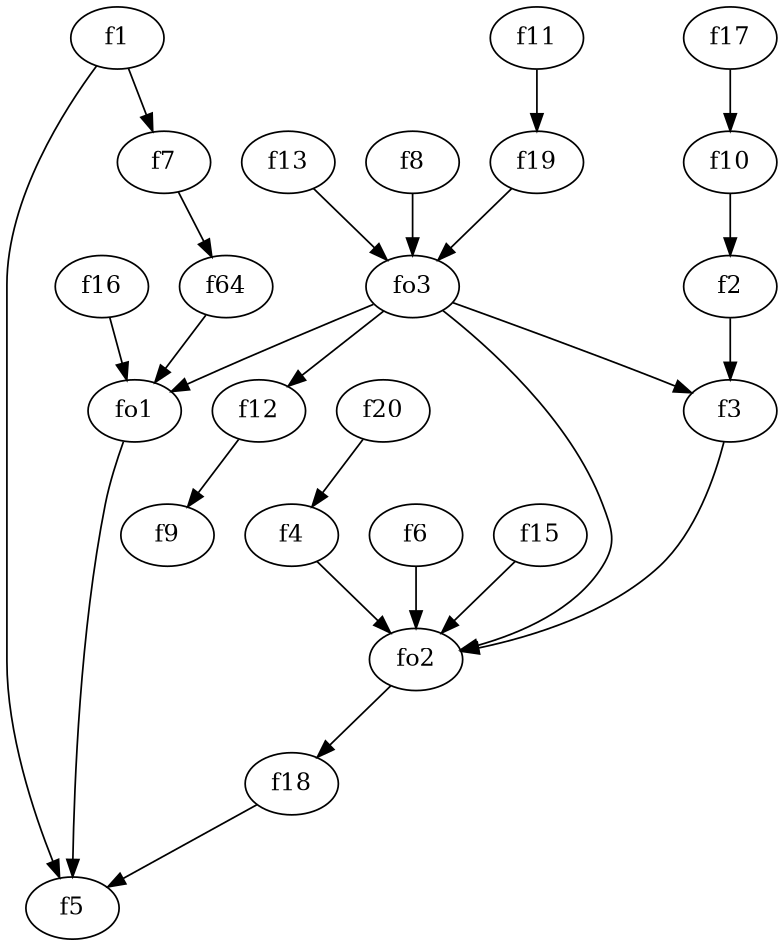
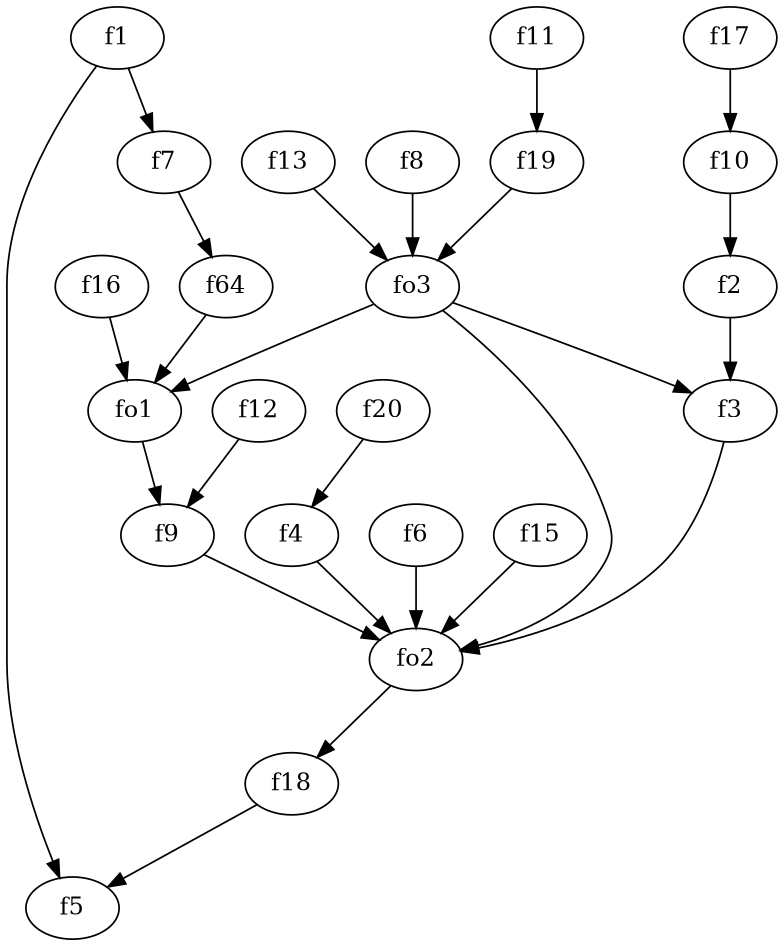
edge "fo3" -> "f12": removed
edge "f9" -> "fo2": added
edge "fo1" -> "f5": now "fo1" -> "f9"
